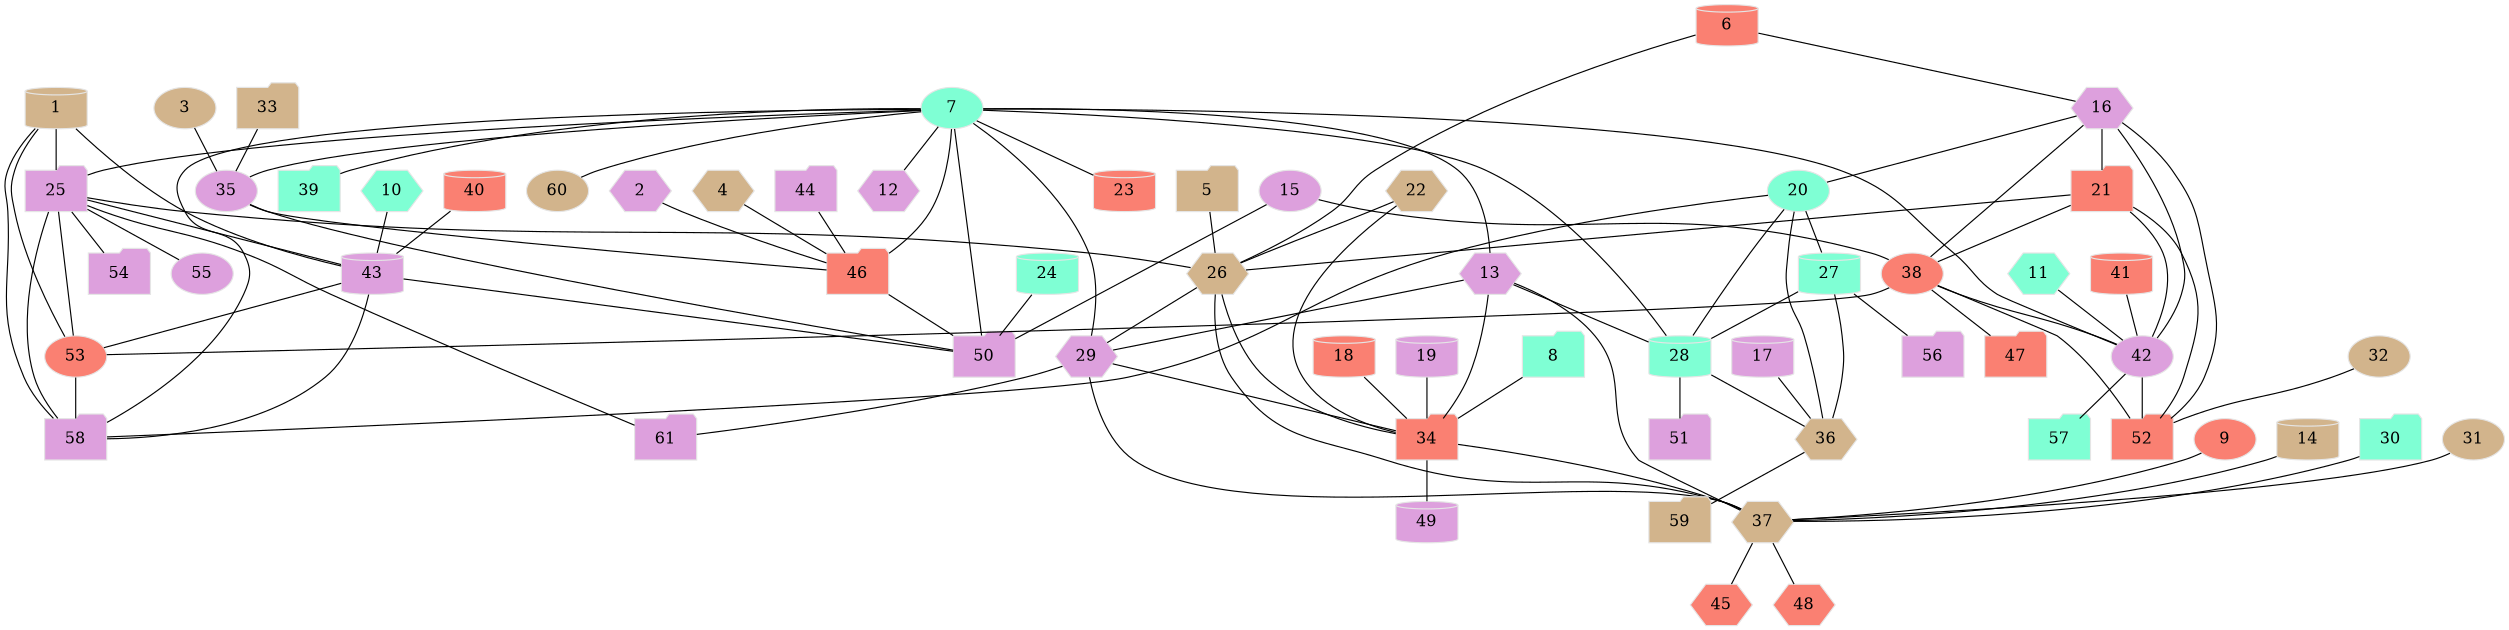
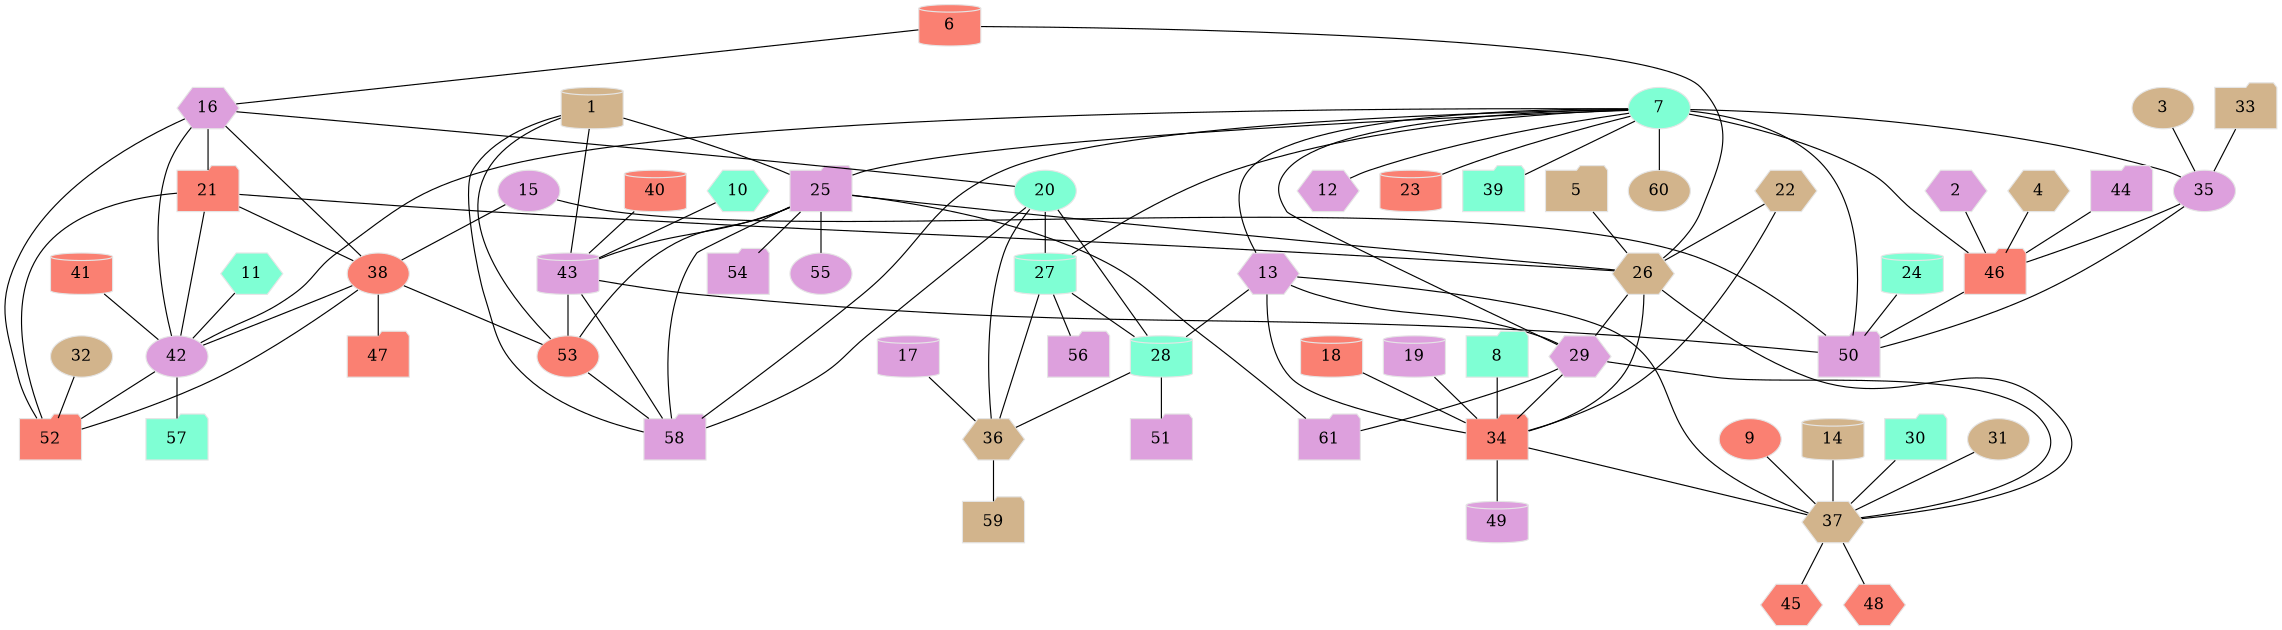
edge "7" -- "28": now "7" -- "27"
